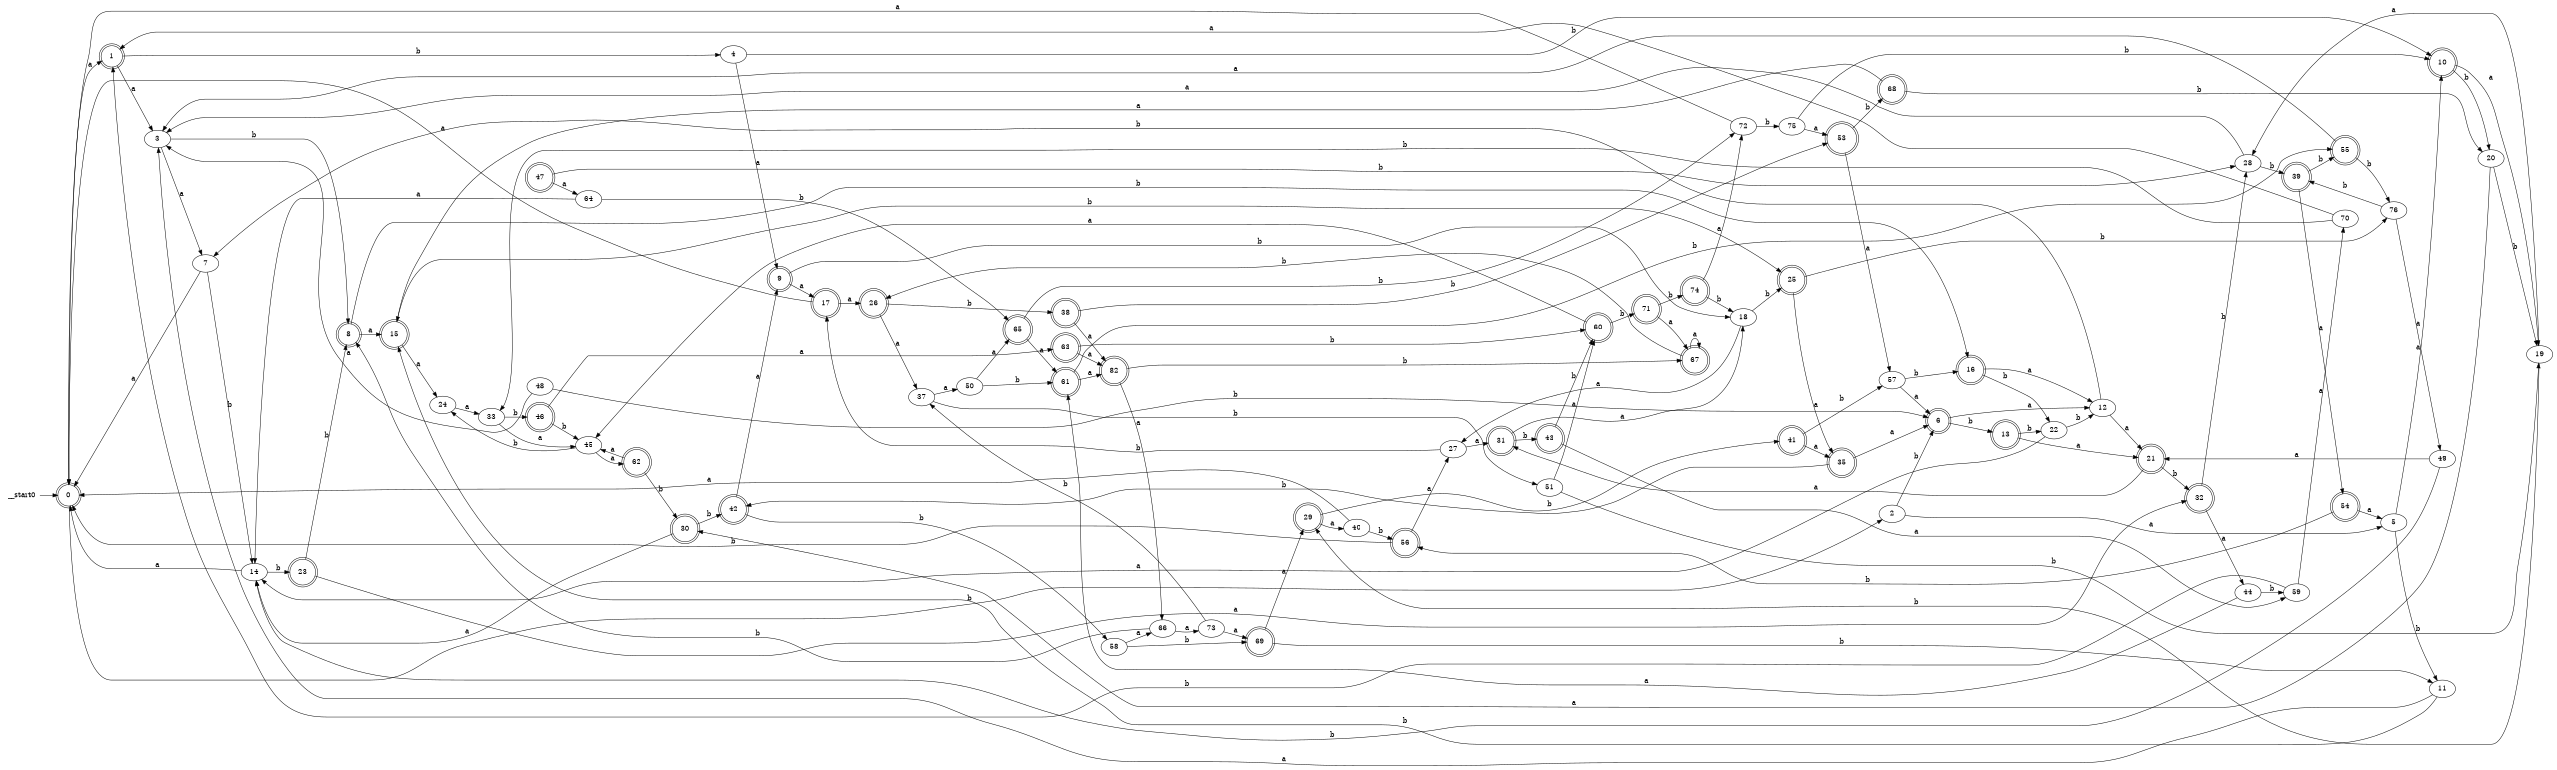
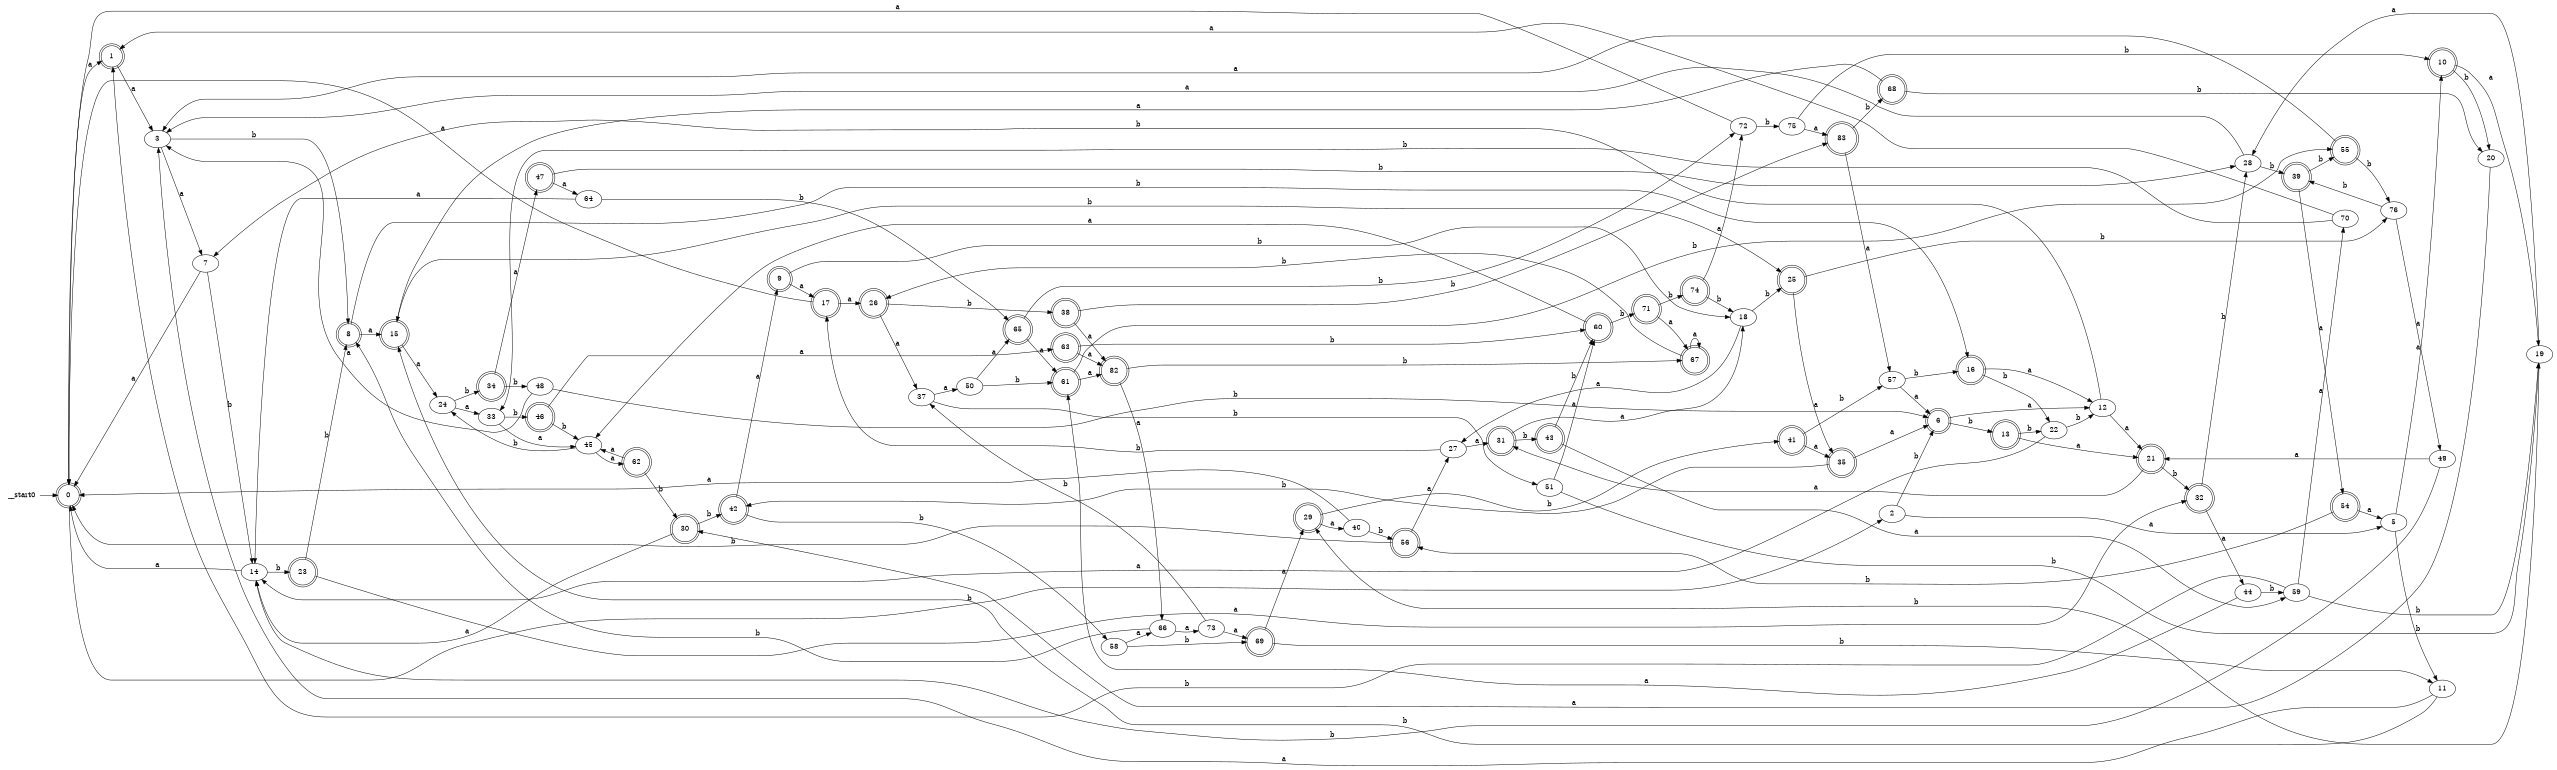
node "4": removed
node "53": label "53" -> "83"
edge "20" -> "19": now "59" -> "19"
node "34": added
